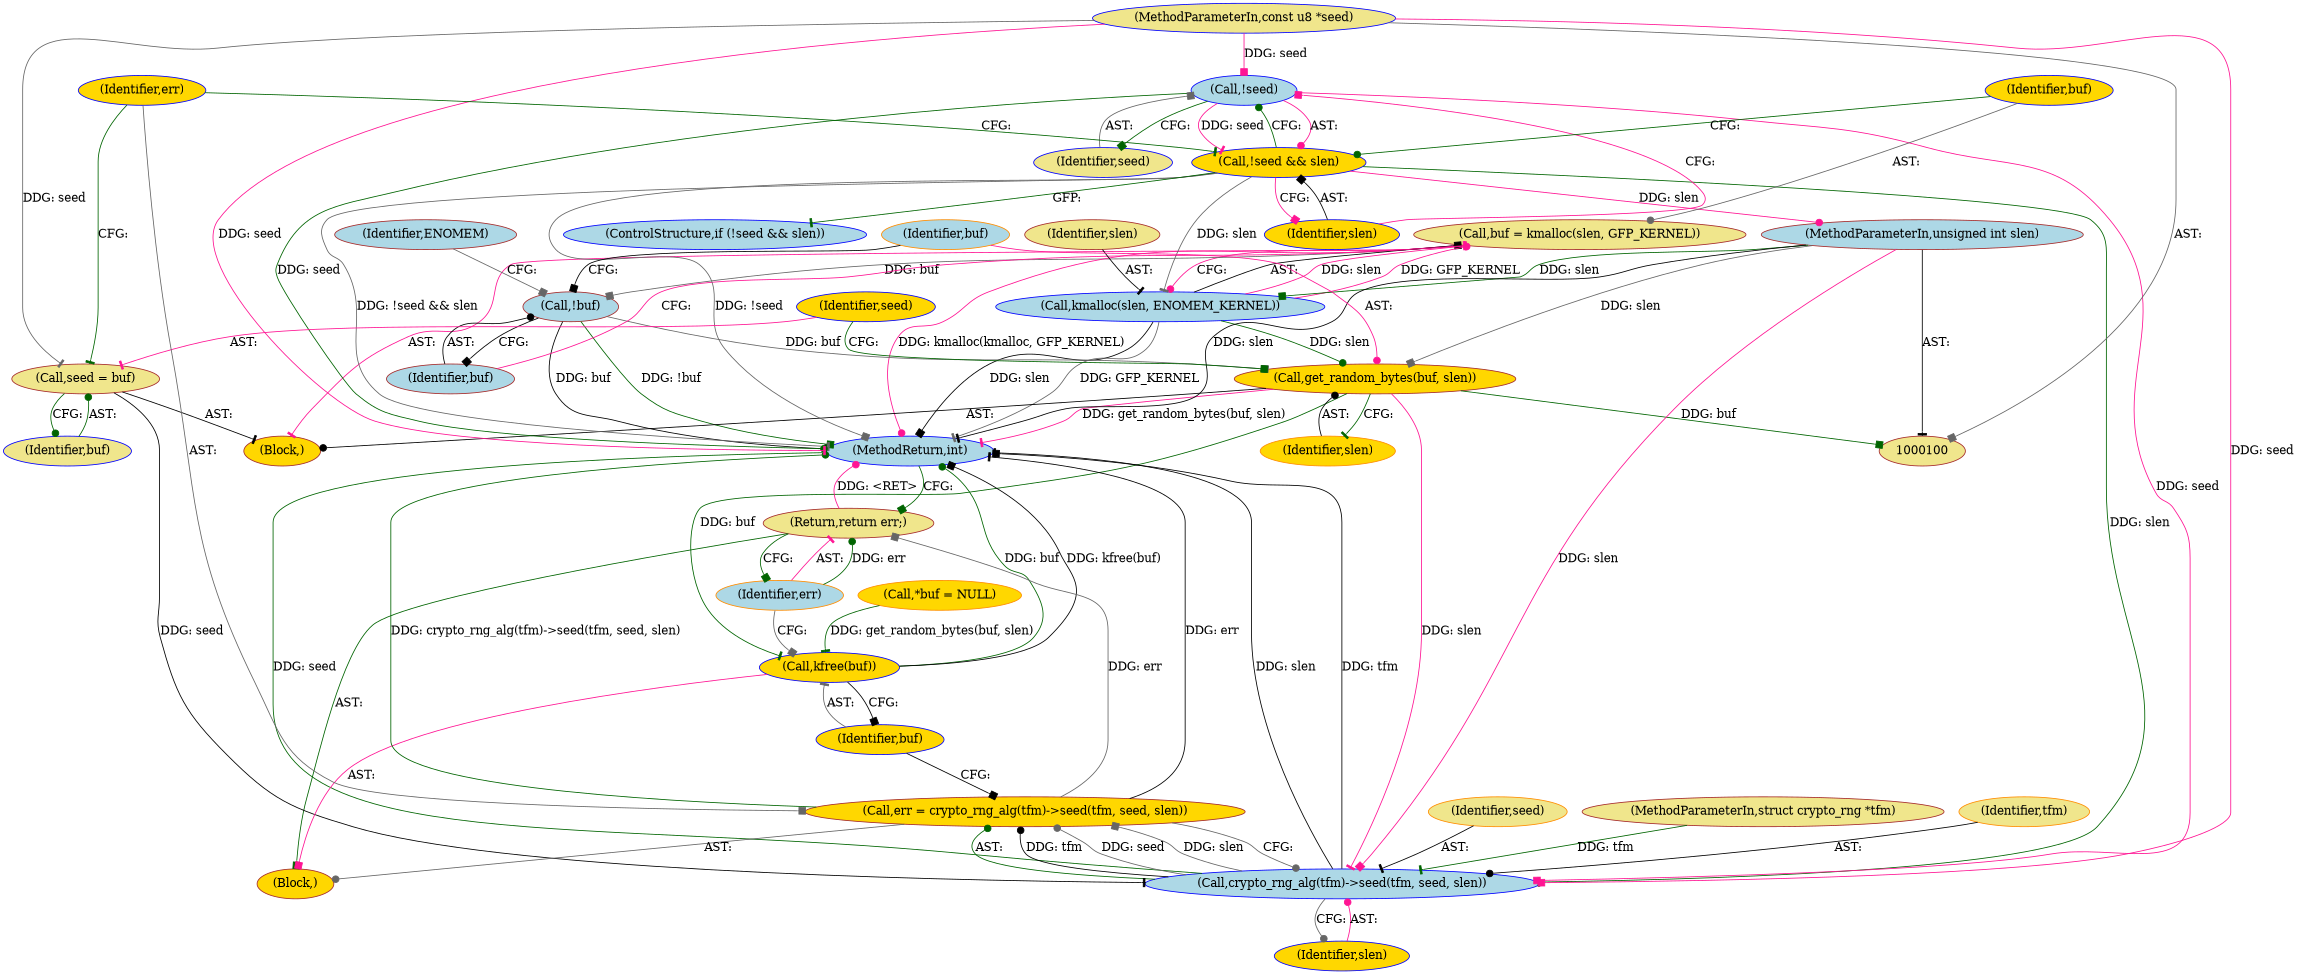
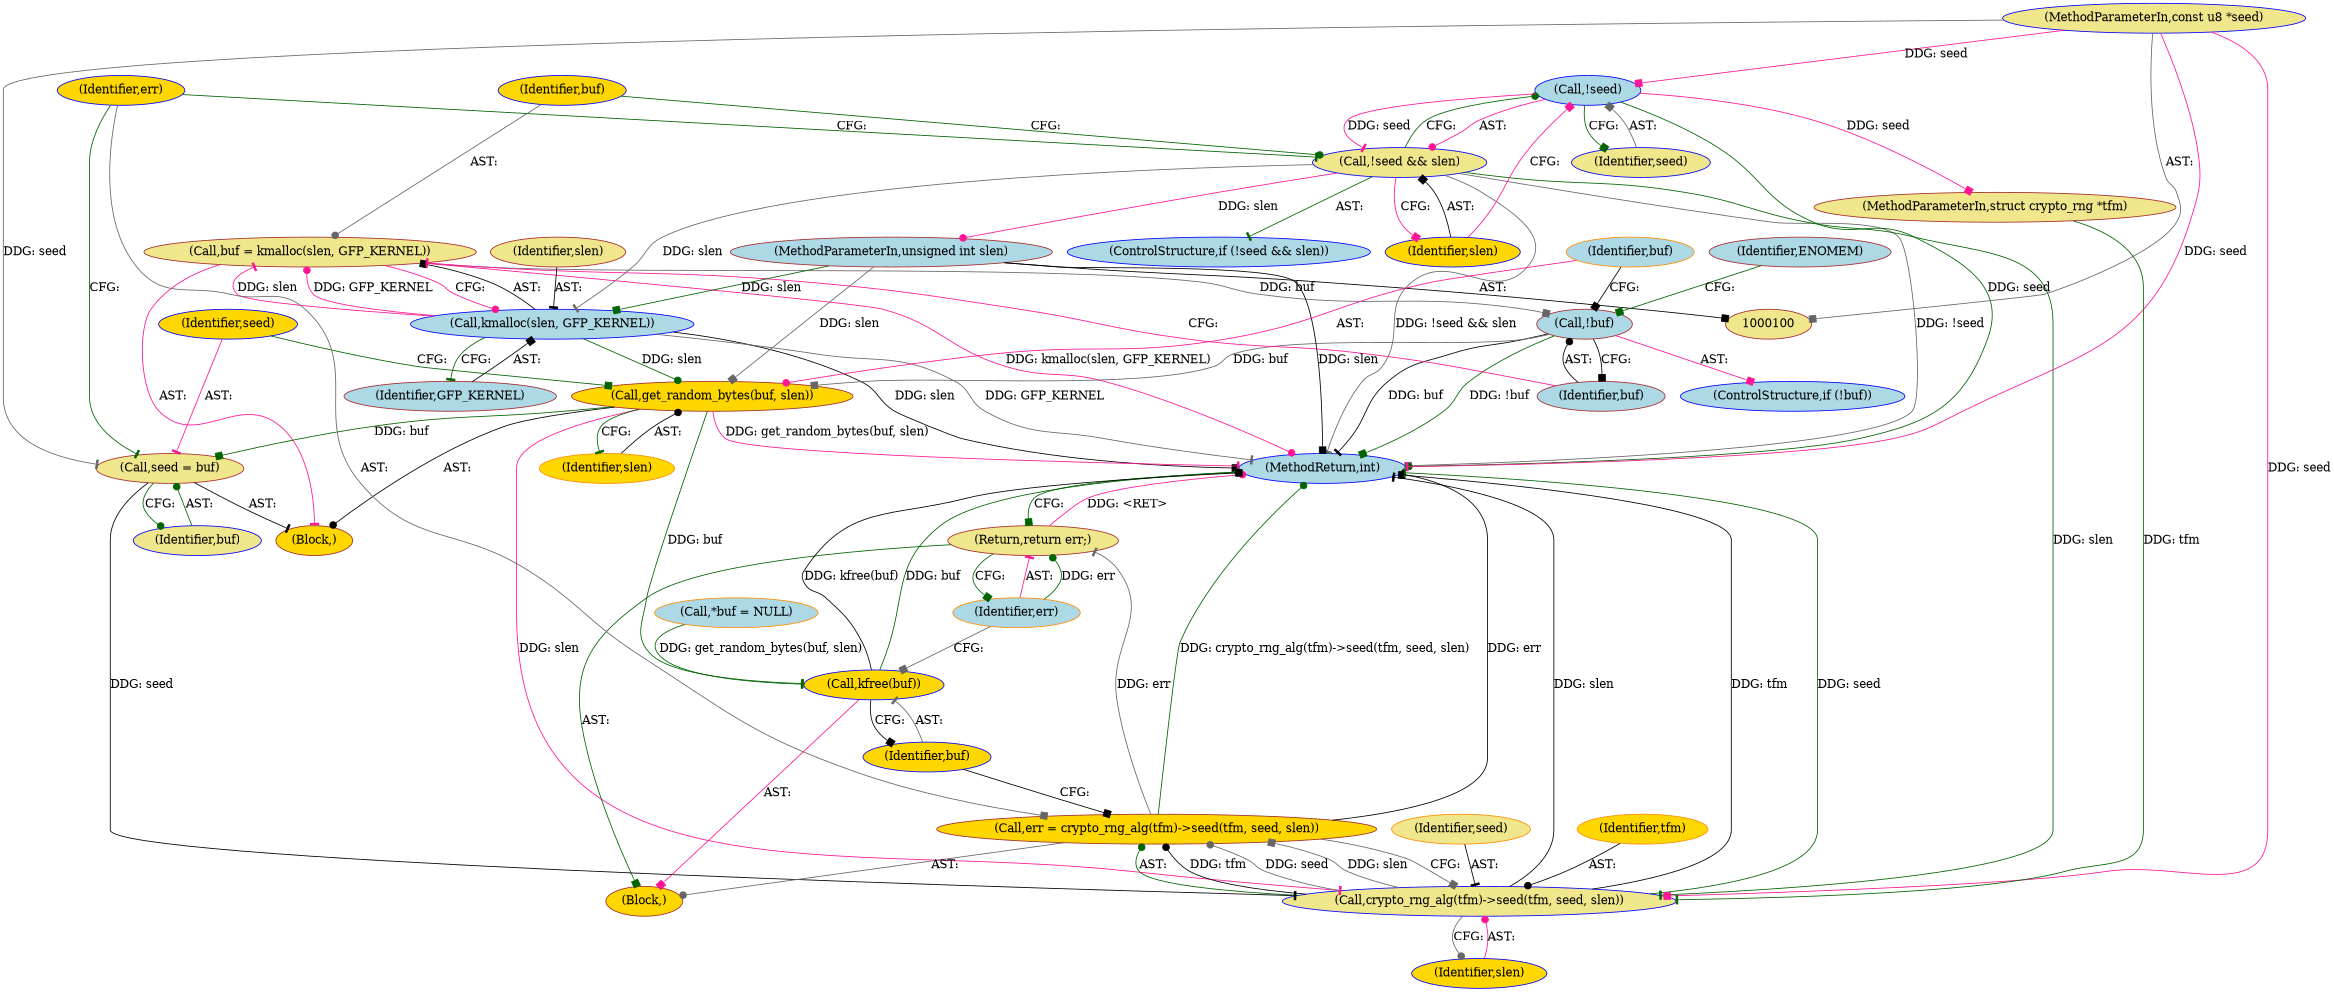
node "(Call,!seed && slen)": fillcolor gold -> khaki
edge "(Call,!seed && slen)" -> "(ControlStructure,if (!seed && slen))": label "GFP: " -> "AST: "
edge "(Identifier,ENOMEM)" -> "(Call,!buf)": color gray40 -> darkgreen
edge "(MethodParameterIn,unsigned int slen)" -> "(MethodReturn,int)": arrowhead tee -> box
node "(Call,kmalloc(slen, ENOMEM_KERNEL))": label "(Call,kmalloc(slen, ENOMEM_KERNEL))" -> "(Call,kmalloc(slen, GFP_KERNEL))"
edge "(MethodParameterIn,unsigned int slen)" -> "1000100": arrowhead tee -> box
edge "(Call,buf = kmalloc(slen, GFP_KERNEL))" -> "(MethodReturn,int)": label "DDG: kmalloc(kmalloc, GFP_KERNEL)" -> "DDG: kmalloc(slen, GFP_KERNEL)"
node "(Identifier,GFP_KERNEL)": added
node "(ControlStructure,if (!buf))": added
edge "(Call,get_random_bytes(buf, slen))" -> "1000100": now "(Call,get_random_bytes(buf, slen))" -> "(Call,seed = buf)"
edge "(Call,!seed)" -> "(Call,crypto_rng_alg(tfm)->seed(tfm, seed, slen))": now "(Call,!seed)" -> "(MethodParameterIn,struct crypto_rng *tfm)"
edge "(MethodParameterIn,unsigned int slen)" -> "(Call,crypto_rng_alg(tfm)->seed(tfm, seed, slen))": removed, label "DDG: slen"
node "(Call,*buf = NULL)": fillcolor gold -> lightblue
edge "(Call,err = crypto_rng_alg(tfm)->seed(tfm, seed, slen))" -> "(Return,return err;)": arrowhead box -> tee
node "(Identifier,tfm)": fillcolor khaki -> gold
edge "(Call,err = crypto_rng_alg(tfm)->seed(tfm, seed, slen))" -> "(Call,crypto_rng_alg(tfm)->seed(tfm, seed, slen))": arrowhead dot -> box
node "(Call,crypto_rng_alg(tfm)->seed(tfm, seed, slen))": fillcolor lightblue -> khaki
